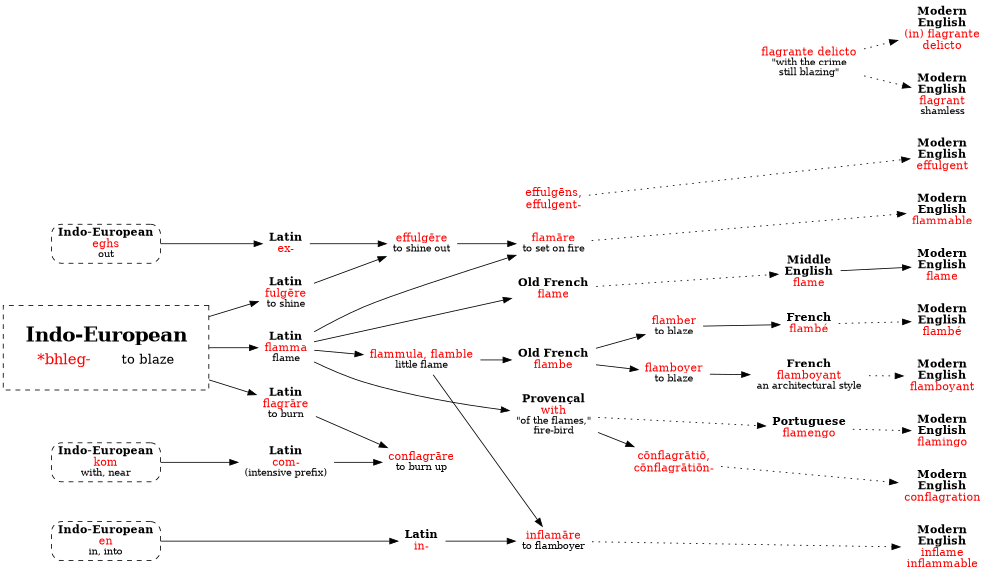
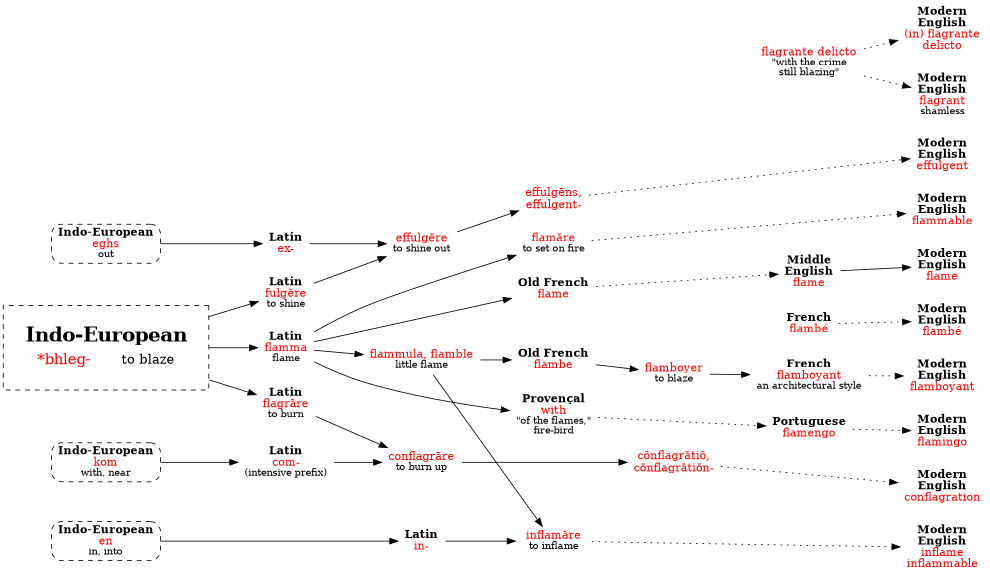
edge "effulgēre" -> "flamāre": now "effulgēre" -> "effulgēns,"
node "flamber": removed
edge "Provençal" -> "cōnflagrātiō,": now "conflagrāre" -> "cōnflagrātiō,"
node "inflamāre": text "to flamboyer" -> "to inflame"
